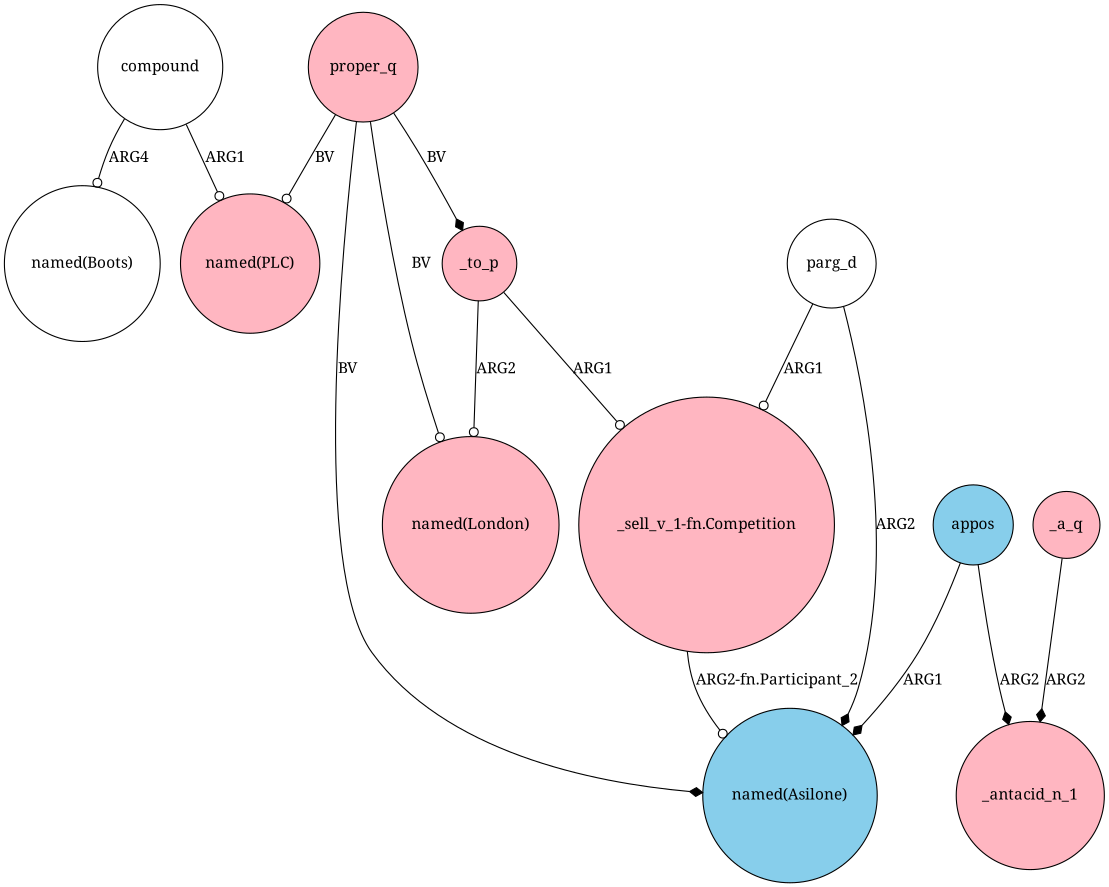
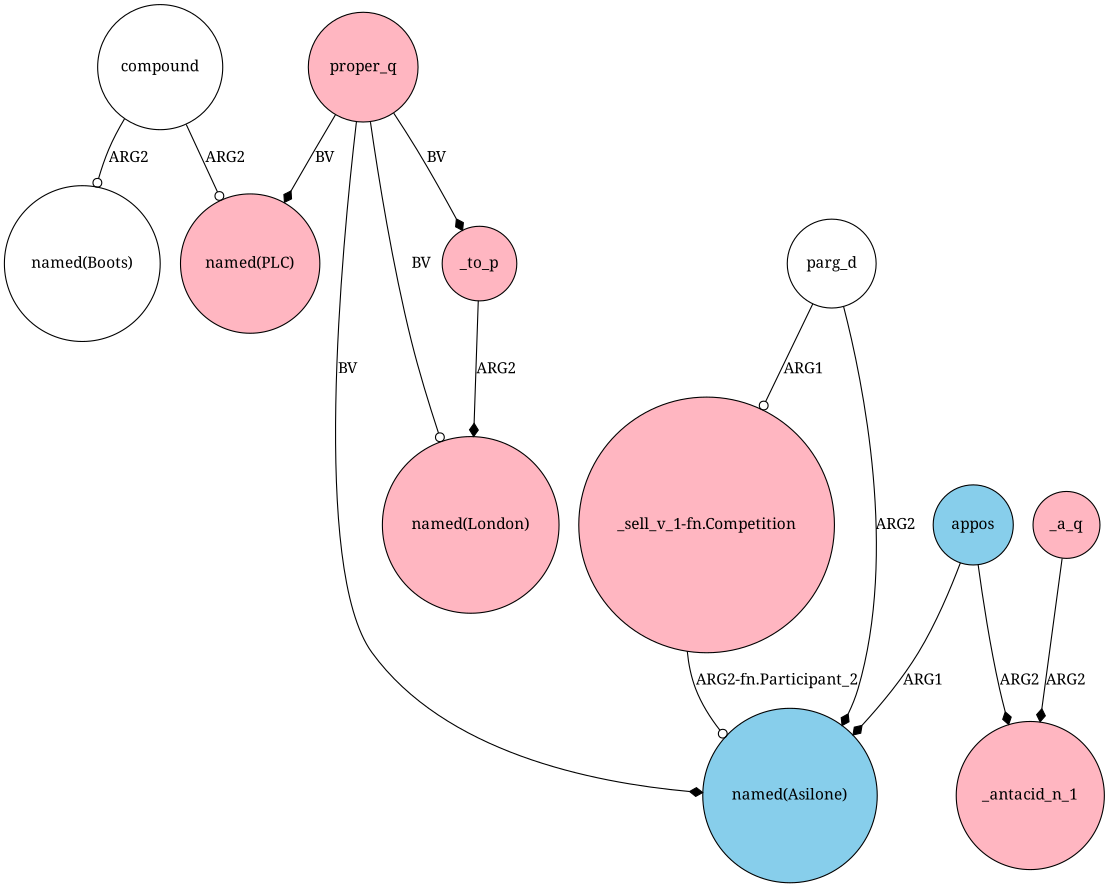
edge "proper_q" -> "named(PLC)": arrowhead odot -> diamond
edge "compound" -> "named(Boots)": label "ARG4" -> "ARG2"
edge "compound" -> "named(PLC)": label "ARG1" -> "ARG2"
edge "_to_p" -> "_sell_v_1-fn.Competition": removed, label "ARG1"
edge "_to_p" -> "named(London)": arrowhead odot -> diamond
